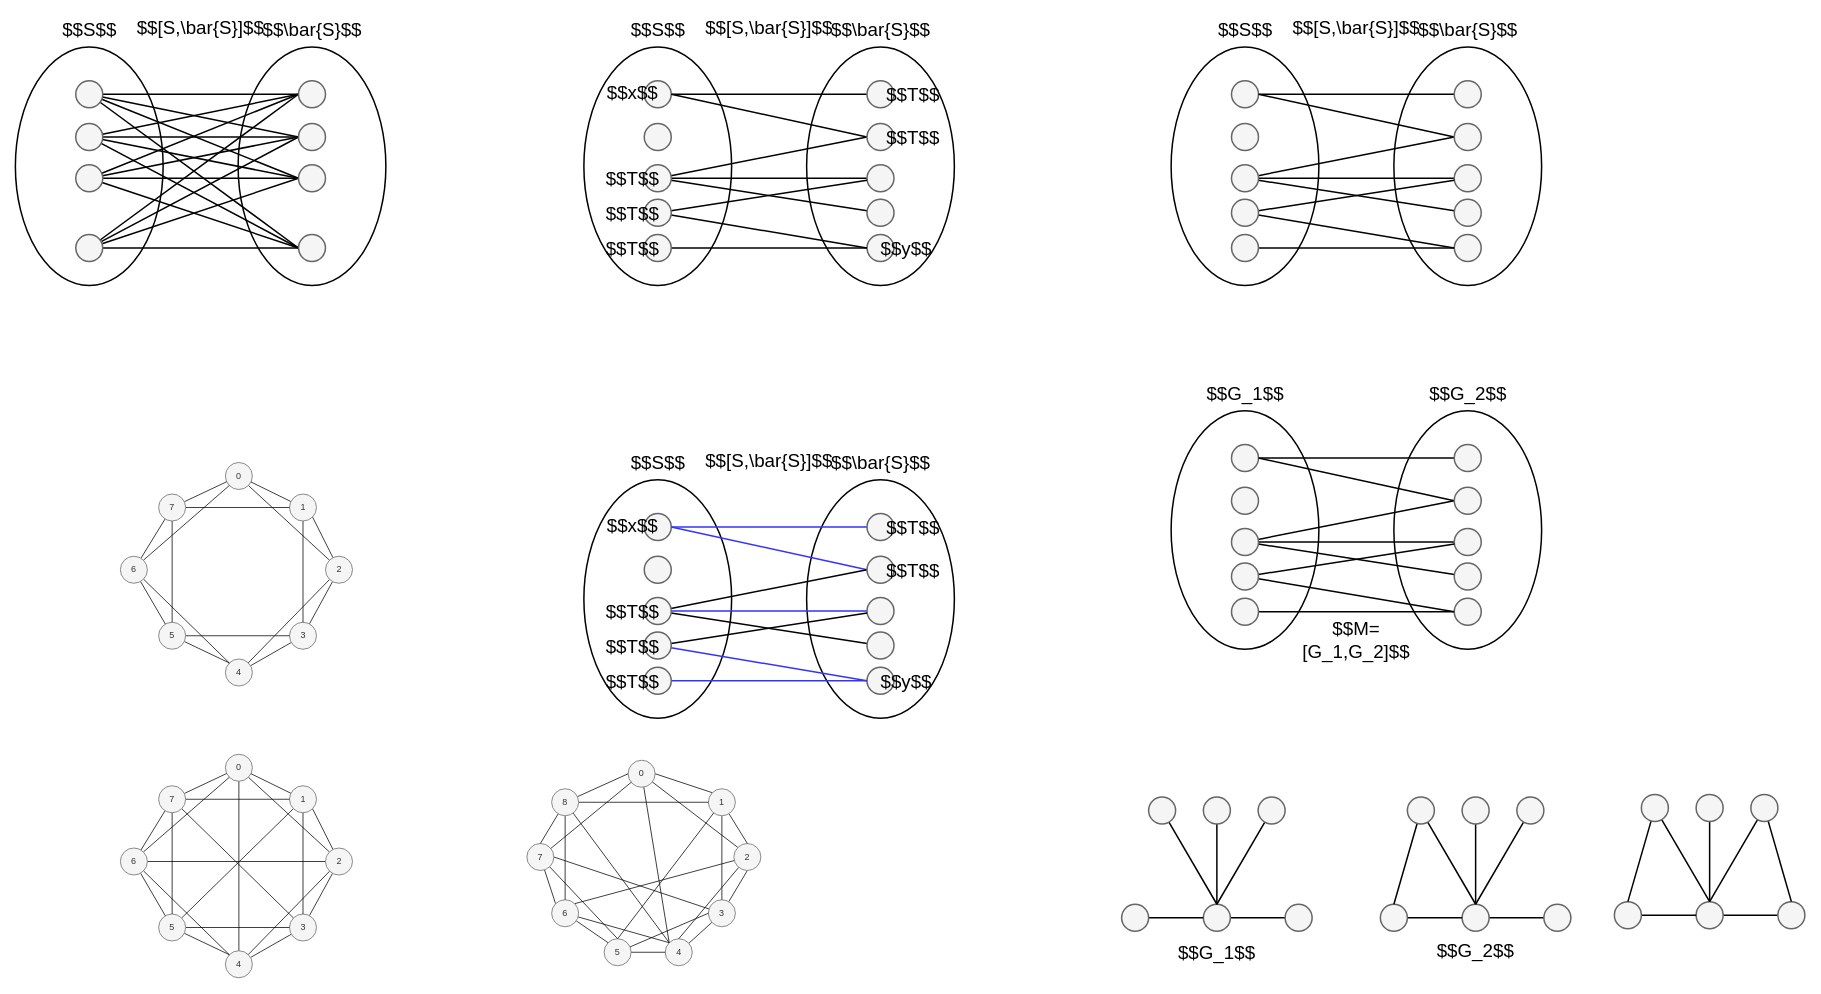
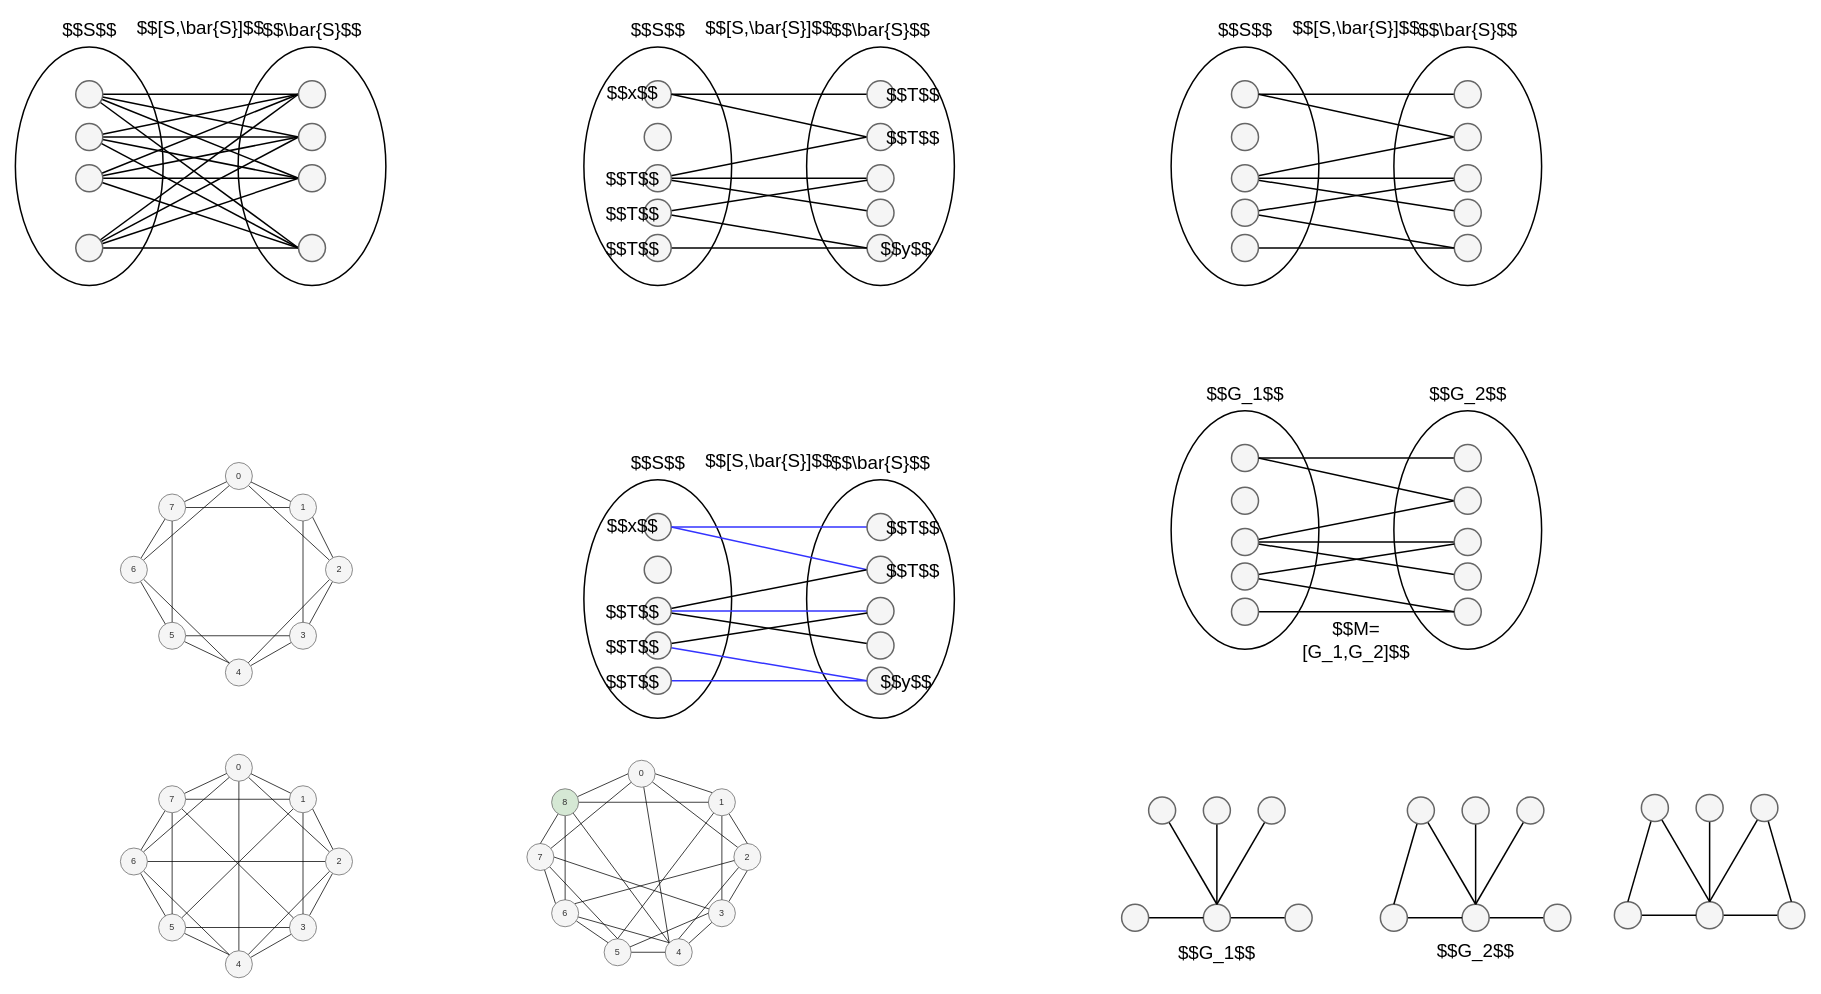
node "8": fillcolor #f5f5f5 -> #d5e8d4
